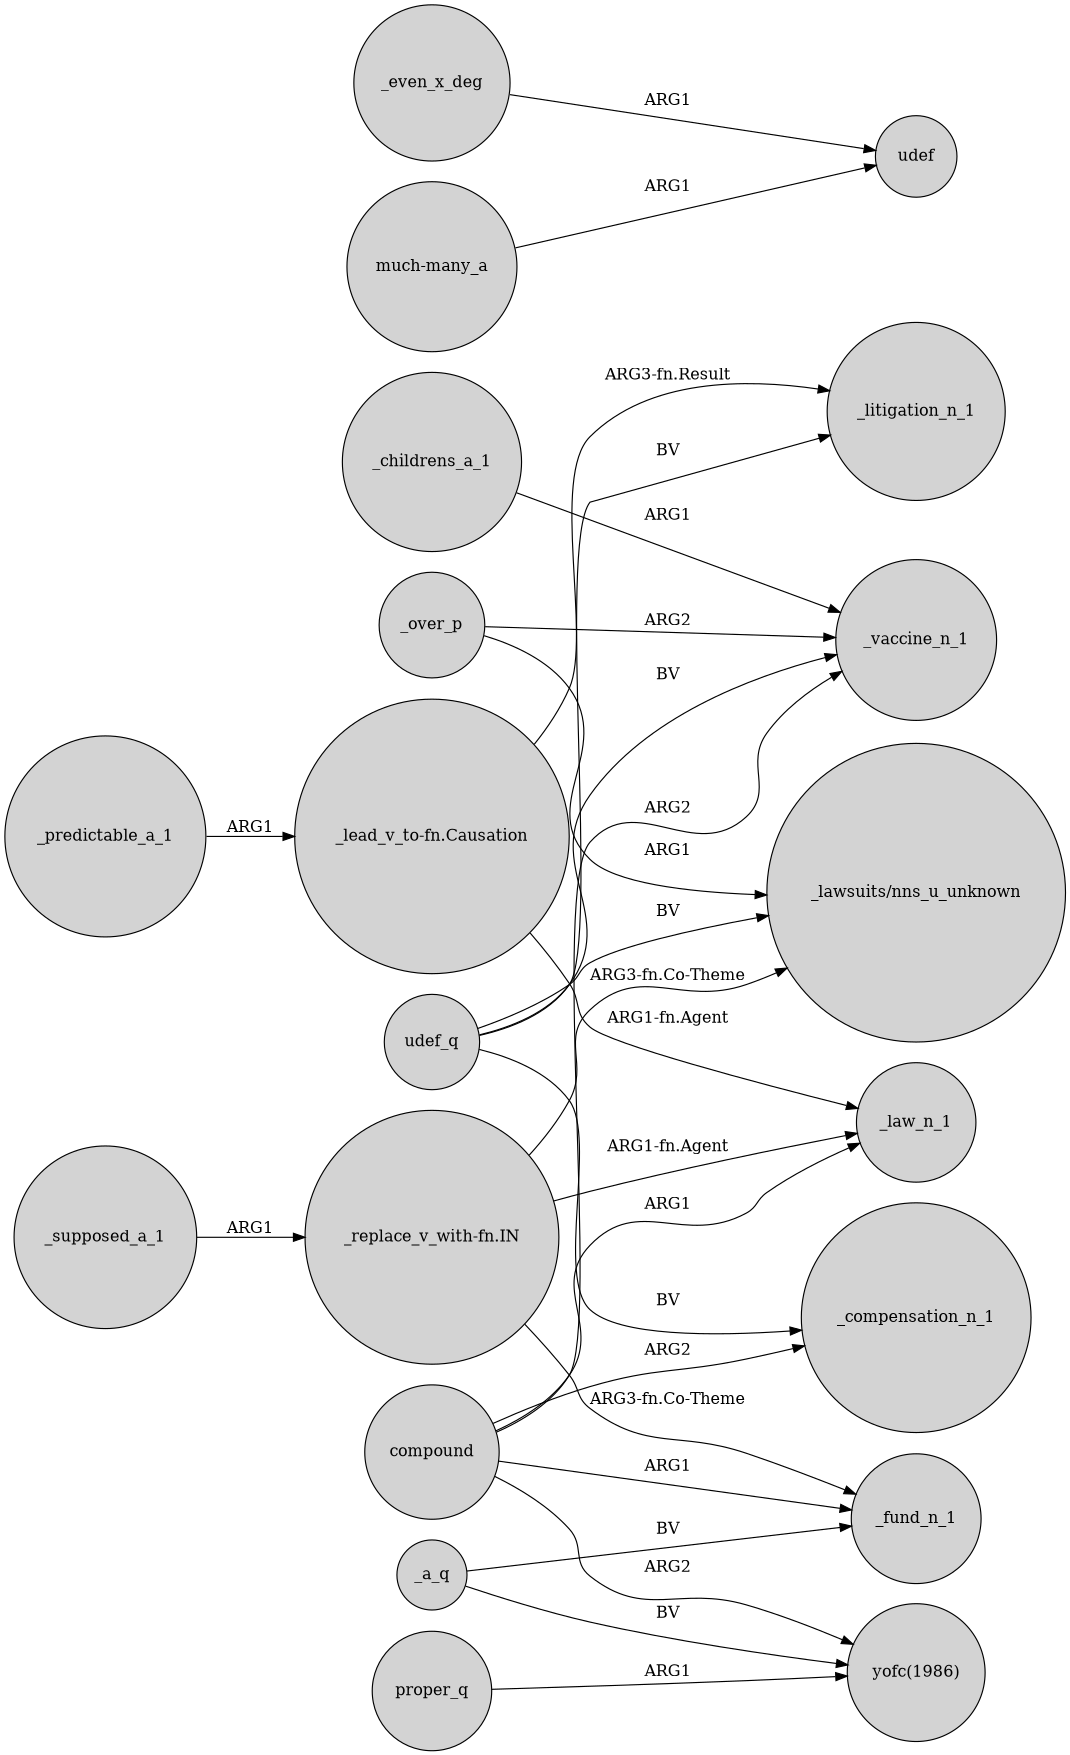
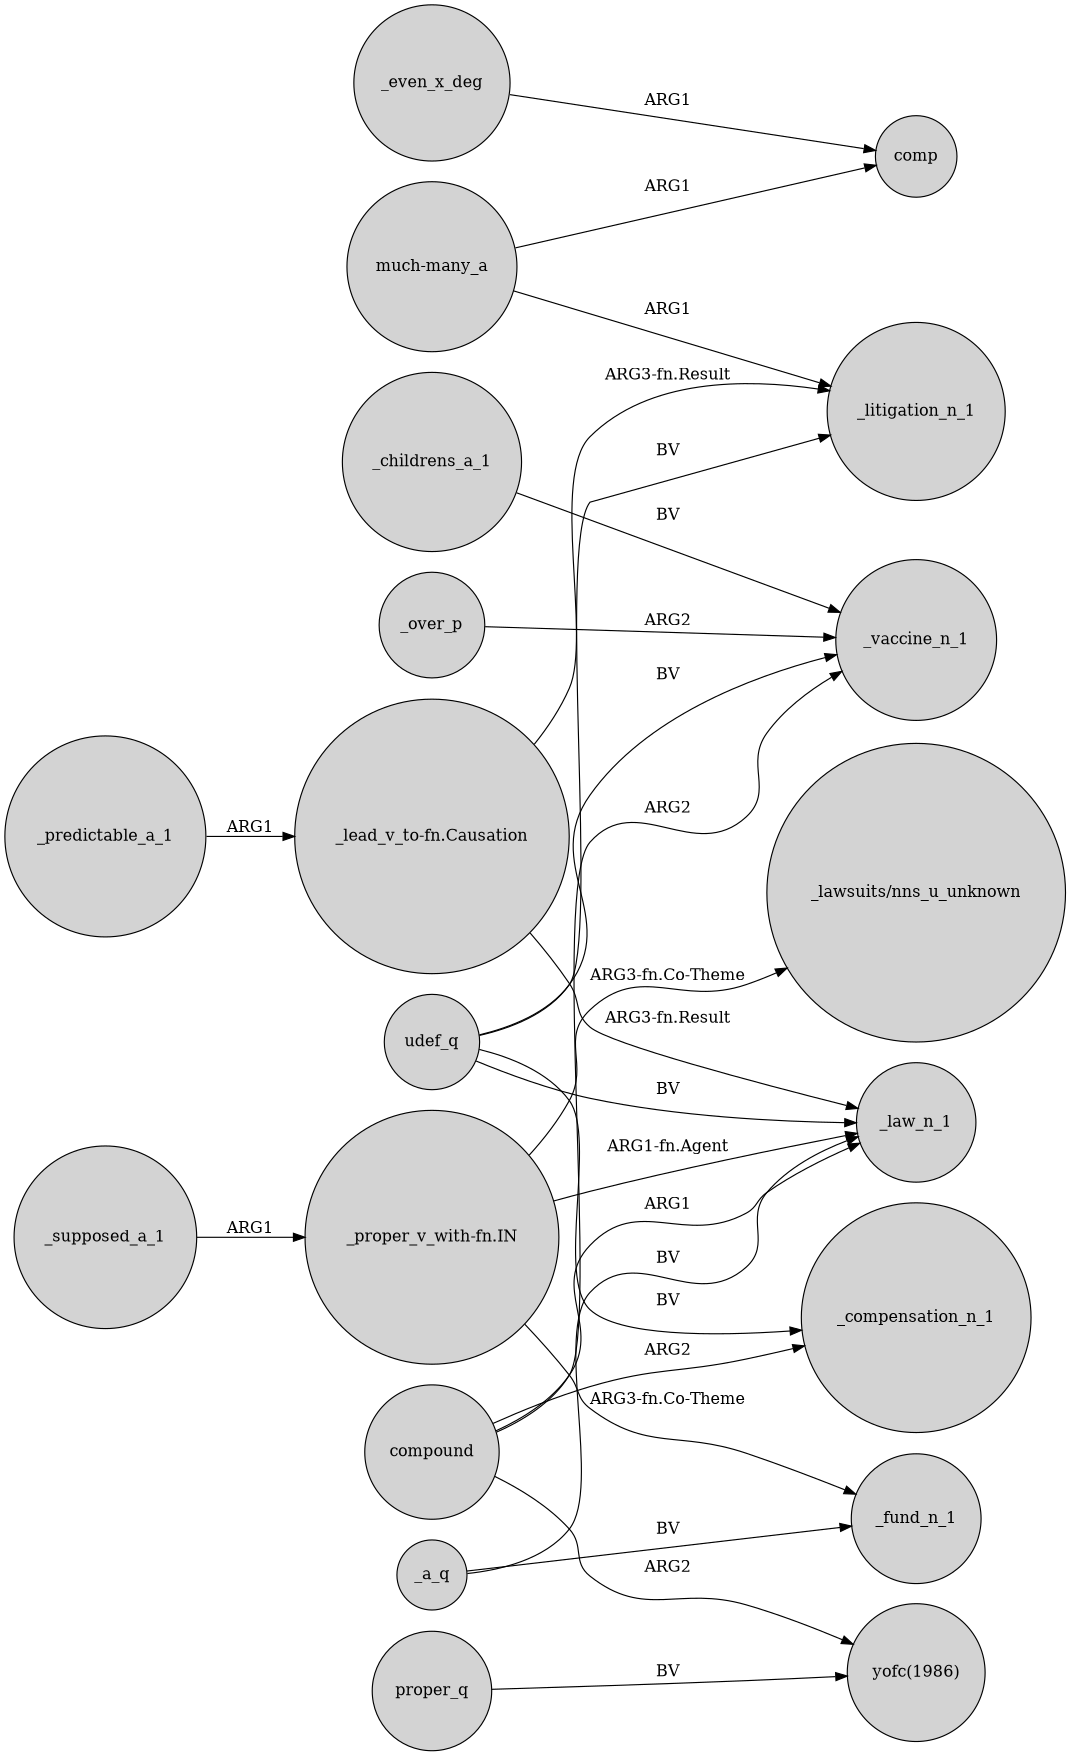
node "udef": label "udef" -> "comp"
edge "much-many_a" -> "_litigation_n_1": added, label "ARG1"
edge "_childrens_a_1" -> "_vaccine_n_1": label "ARG1" -> "BV"
edge "_over_p" -> "_lawsuits/nns_u_unknown": removed, label "ARG1"
edge "udef_q" -> "_lawsuits/nns_u_unknown": now "udef_q" -> "_law_n_1"
edge "_lead_v_to-fn.Causation" -> "_law_n_1": label "ARG1-fn.Agent" -> "ARG3-fn.Result"
node "_replace_v_with-fn.IN": label "_replace_v_with-fn.IN" -> "_proper_v_with-fn.IN"
edge "compound" -> "_fund_n_1": removed, label "ARG1"
edge "_a_q" -> "yofc(1986)": now "_a_q" -> "_law_n_1"
edge "proper_q" -> "yofc(1986)": label "ARG1" -> "BV"
